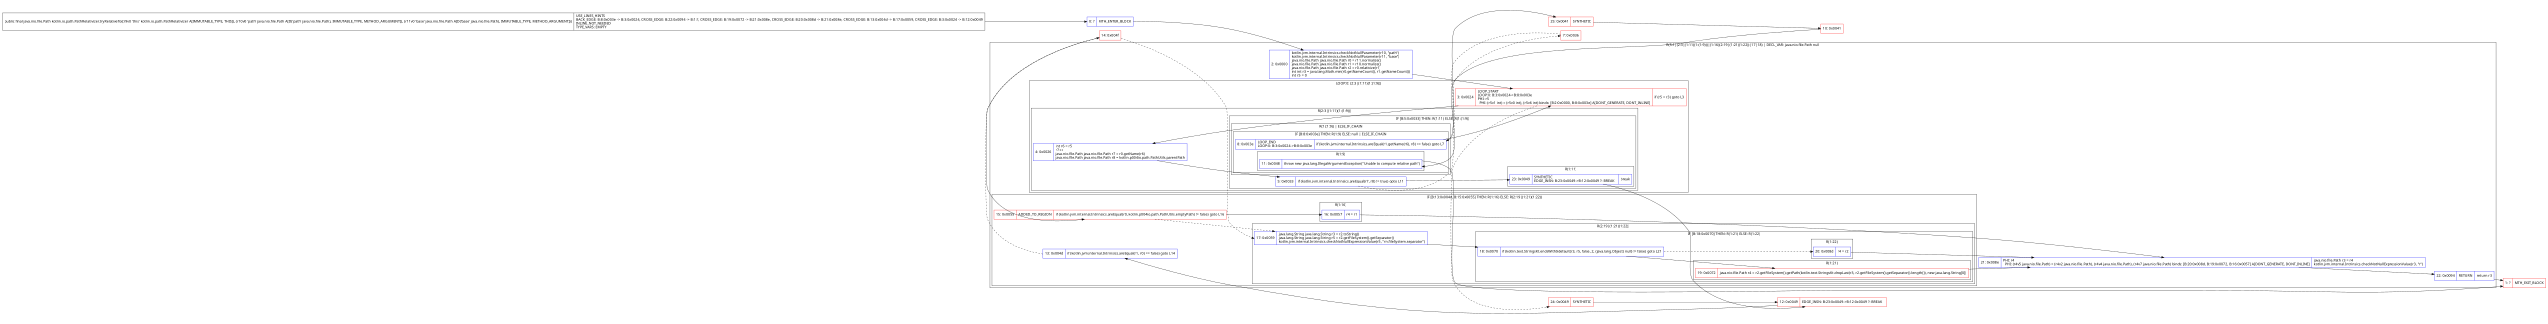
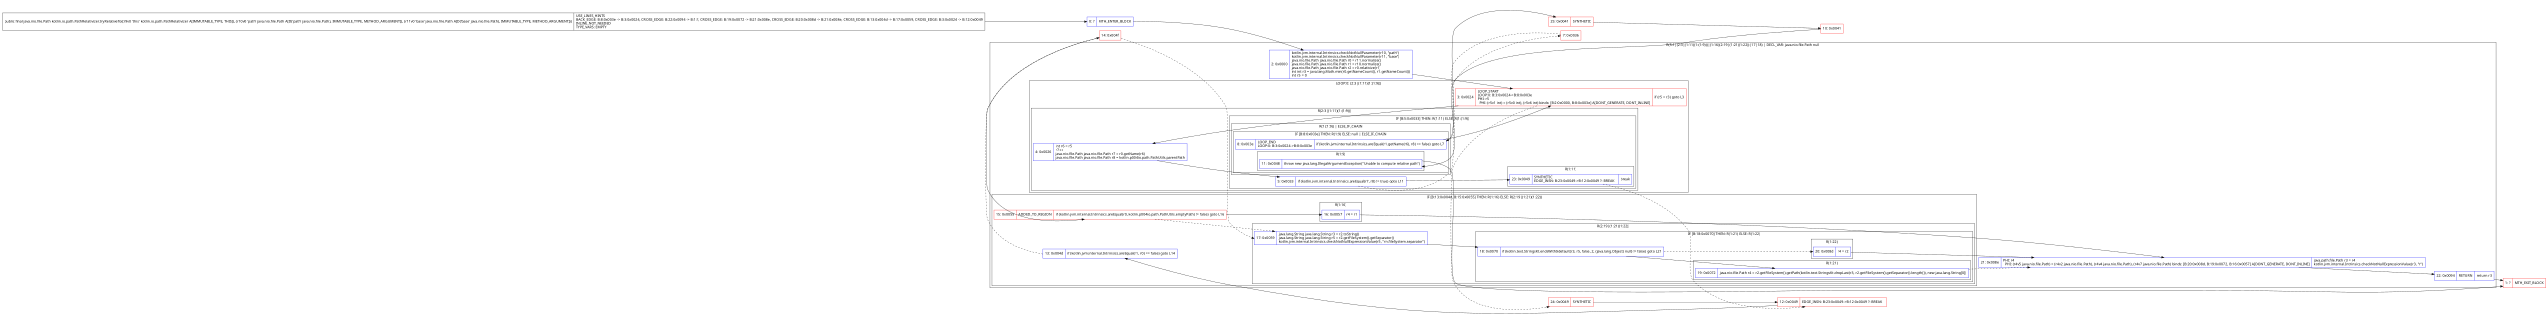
node "21: 0x008e": text "java.nio.file.Path r3 = r4" -> "java.path.file.Path r3 = r4"
edge "23: 0x0049" -> "12: 0x0049": style solid -> dashed
edge "19: 0x0072" -> "21: 0x008e": style solid -> dashed
node "19: 0x0072": color red -> blue
